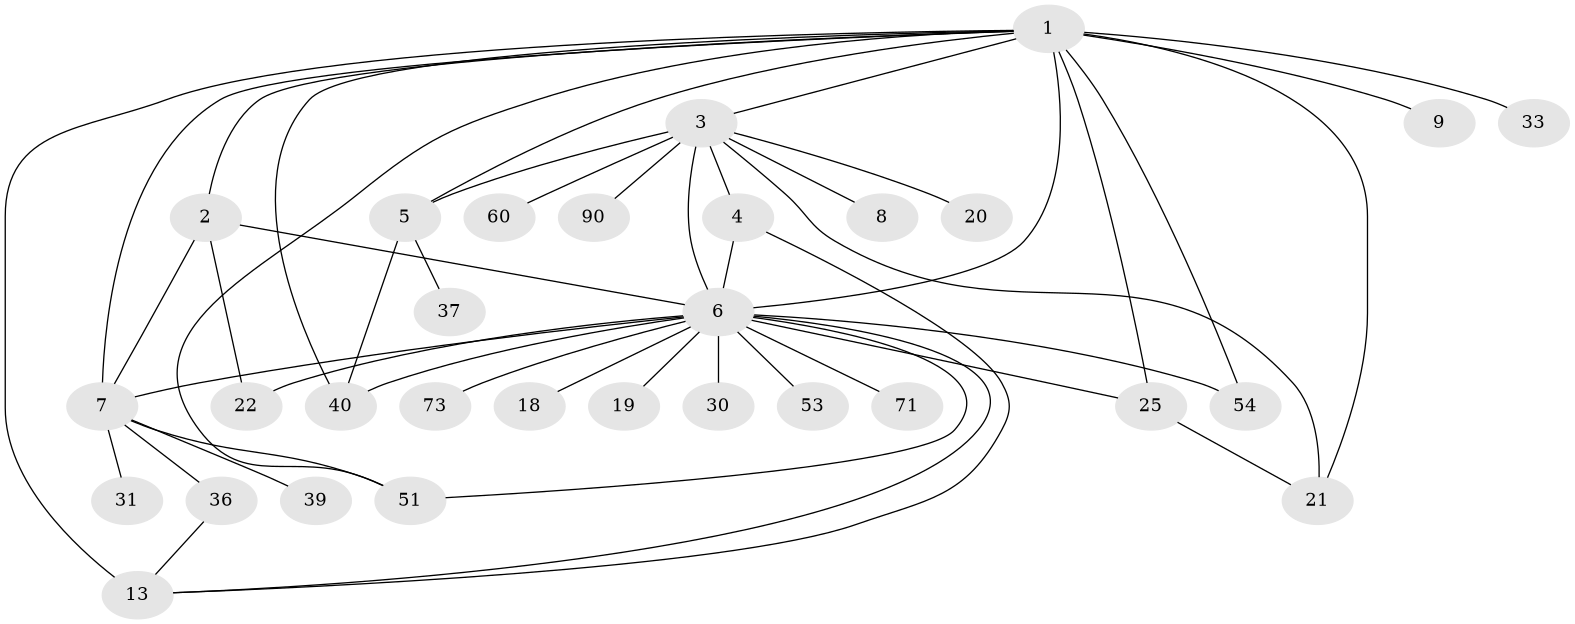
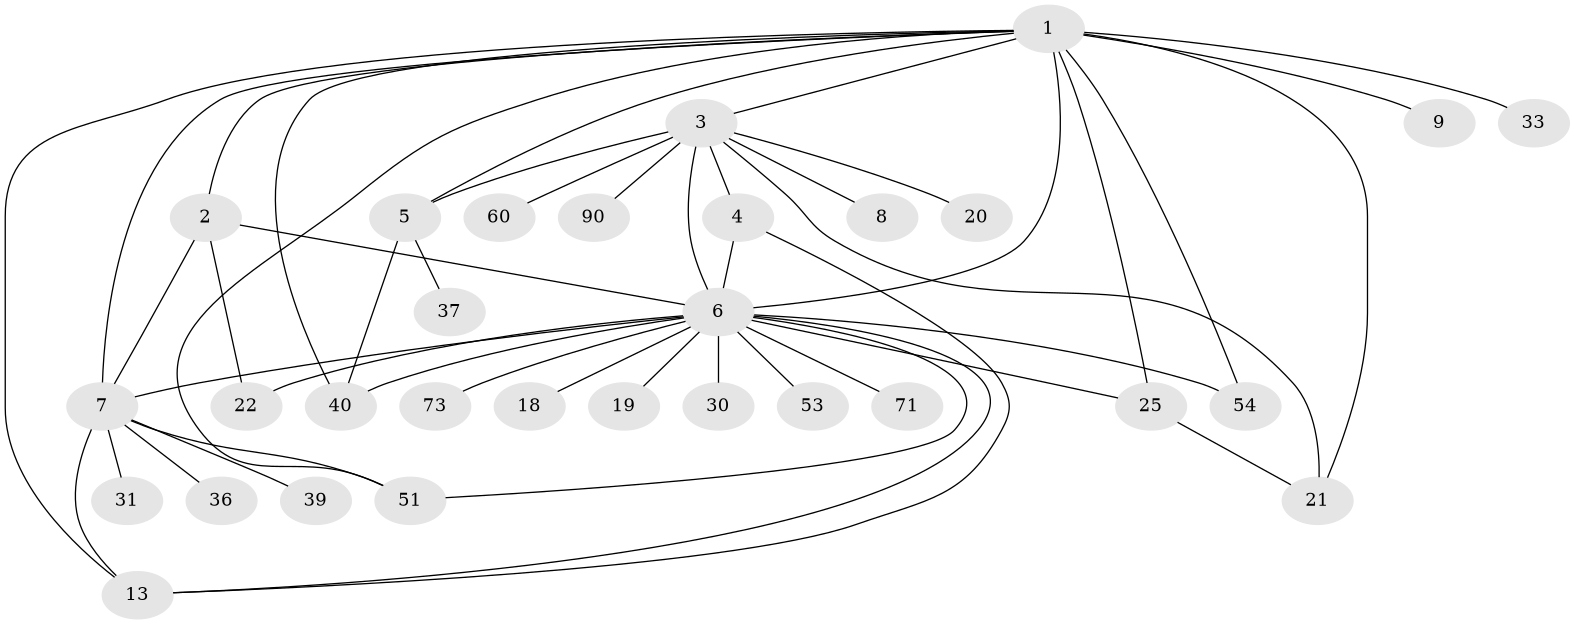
edge "36" -- "13": now "7" -- "13"
